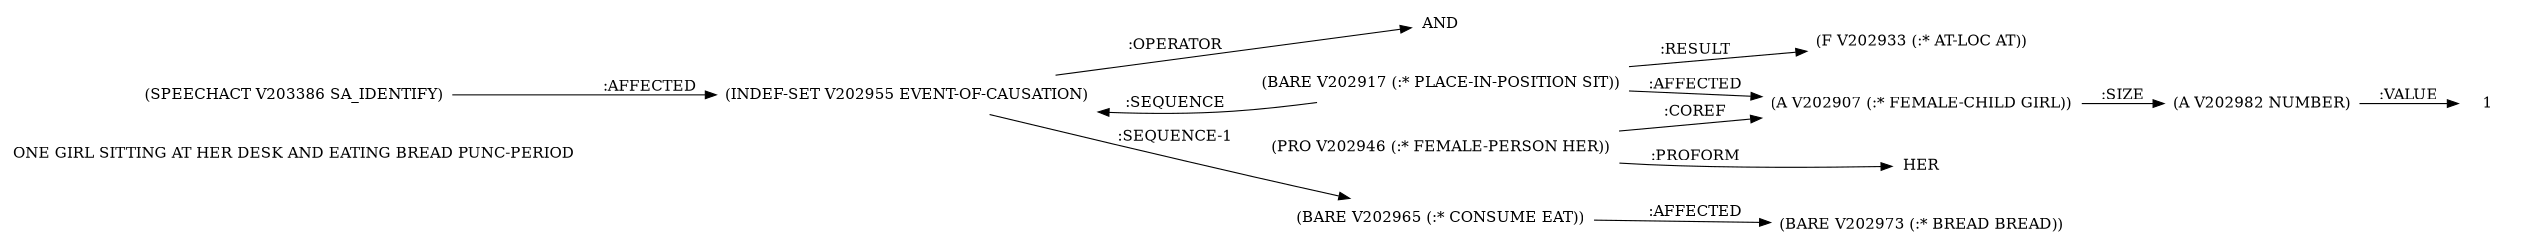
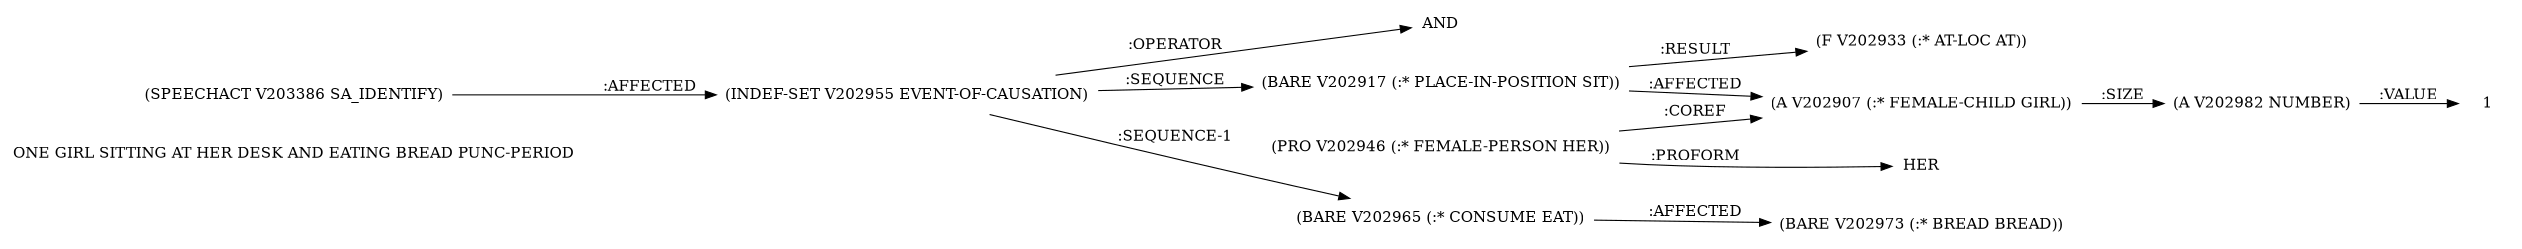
edge "(BARE V202917 (:* PLACE-IN-POSITION SIT))" -> "(INDEF-SET V202955 EVENT-OF-CAUSATION)": reversed
